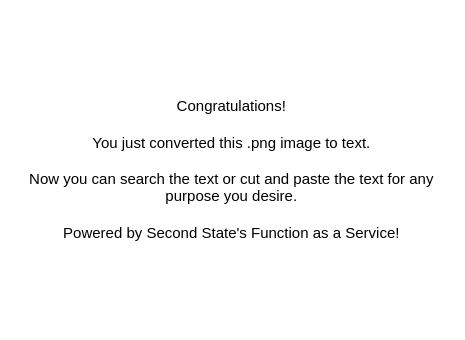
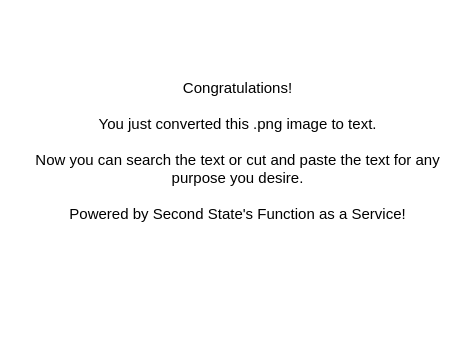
node "Congratulations! You just converted this .png image to text. Now you can search the text or cut and paste the text for any purpose you desire. Powered by Second State's Function as a Service!": moved (232, 169) -> (238, 151)
